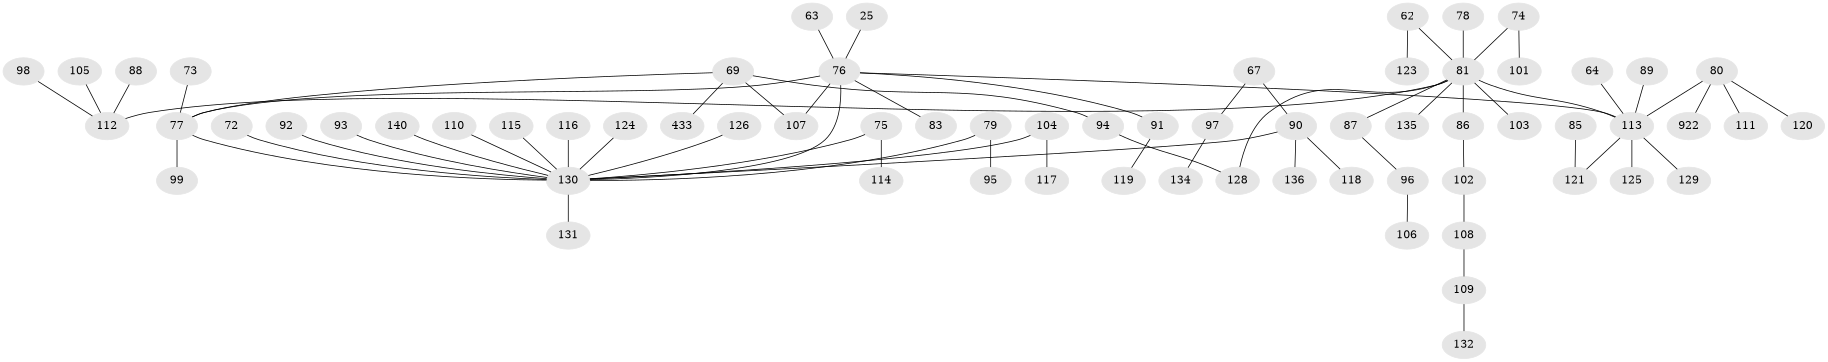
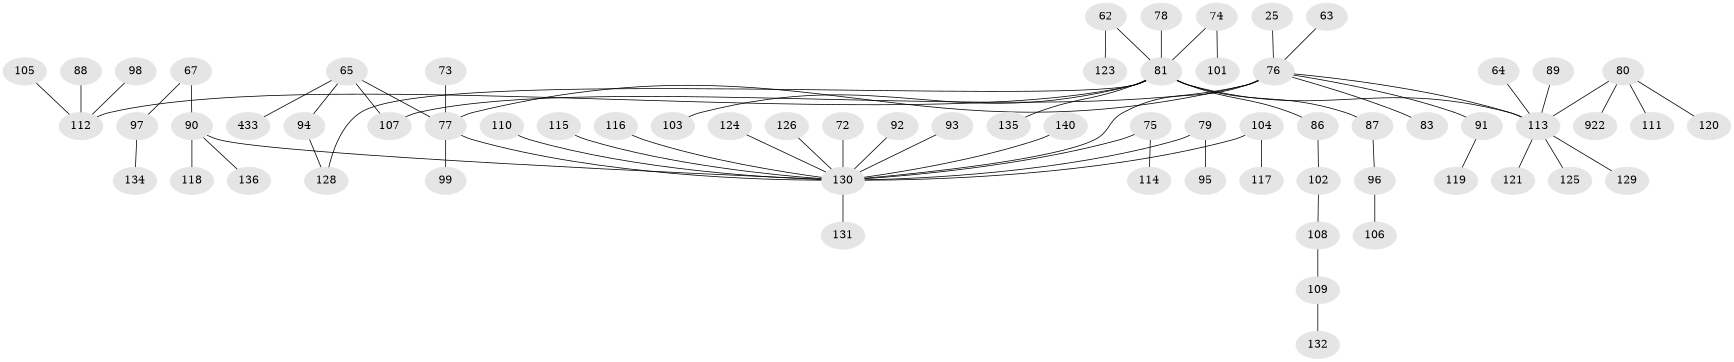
node "69": label "69" -> "65"
node "85": removed
